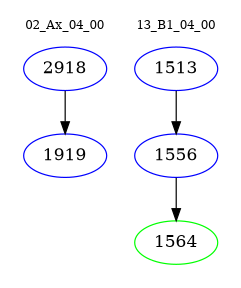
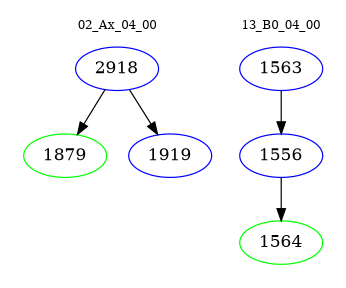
cluster "13_B1_04_00": label "13_B1_04_00" -> "13_B0_04_00"
node "1513": label "1513" -> "1563"
node "1879": added
